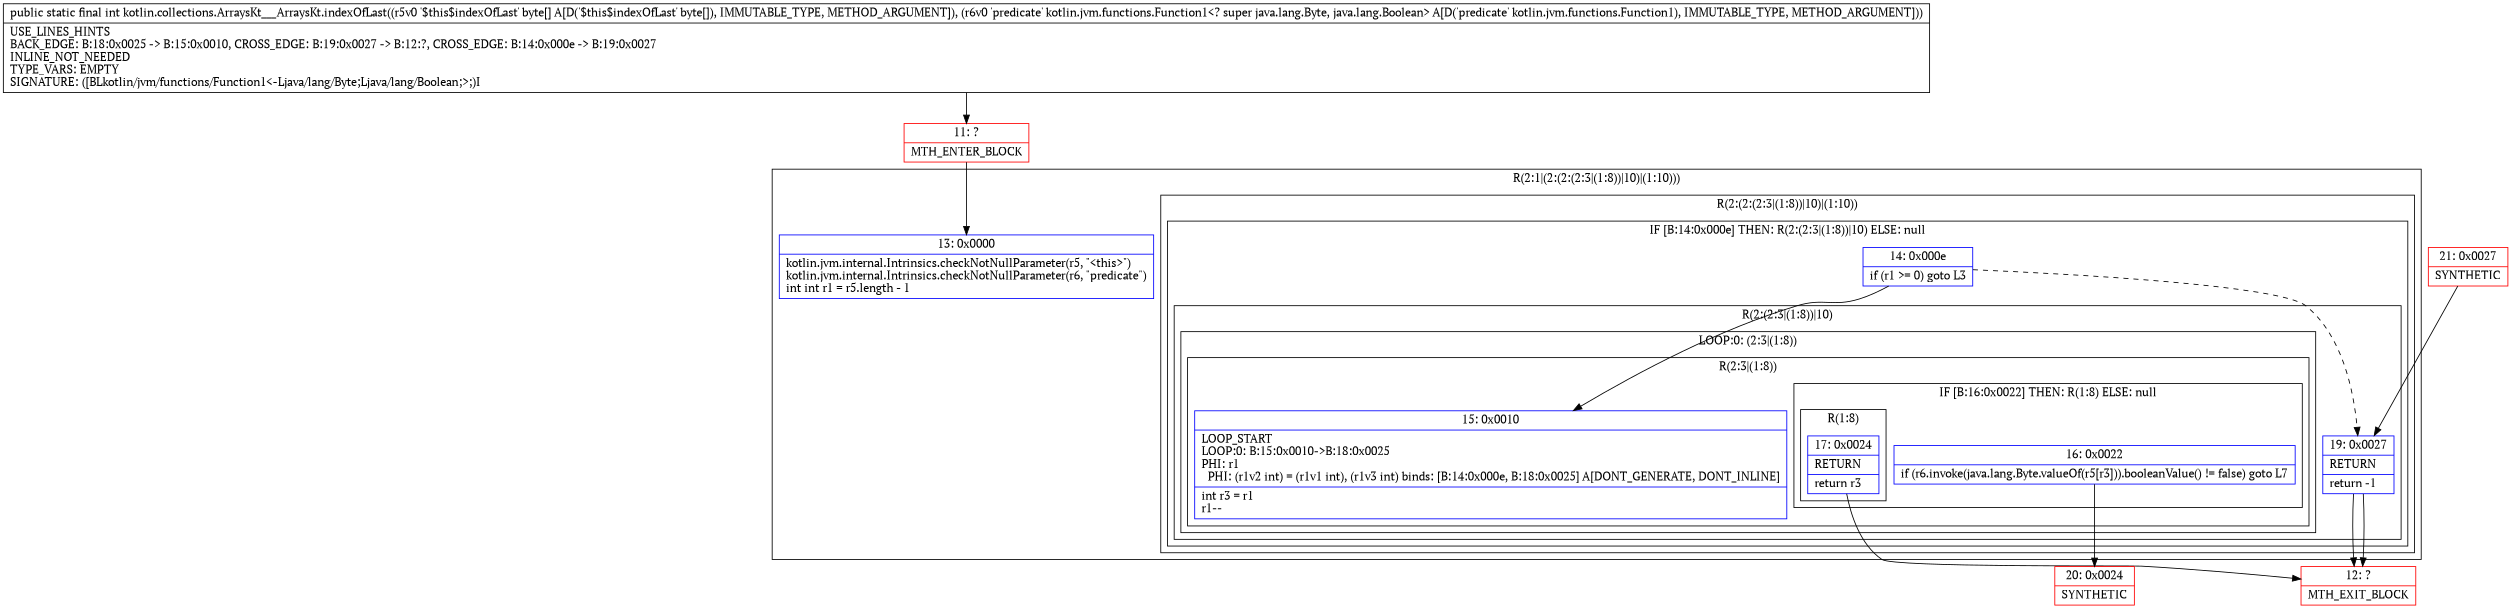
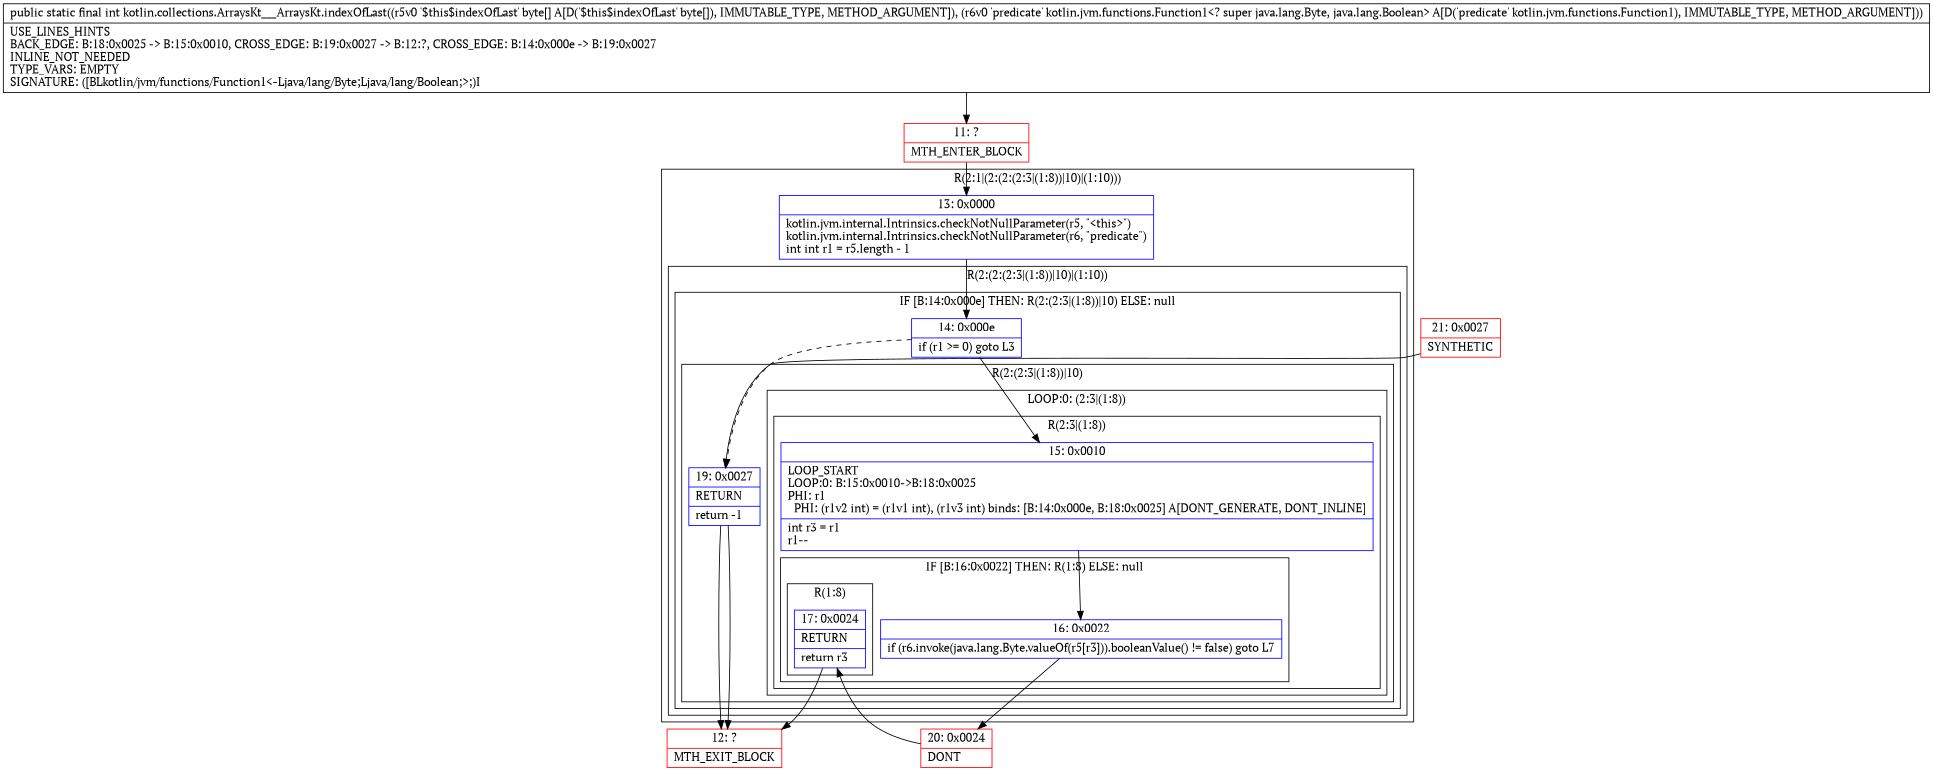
edge "13: 0x0000" -> "14: 0x000e": added
edge "15: 0x0010" -> "16: 0x0022": added
node "20: 0x0024": text "SYNTHETIC" -> "DONT"
edge "20: 0x0024" -> "17: 0x0024": added
